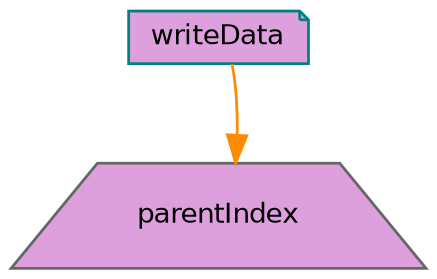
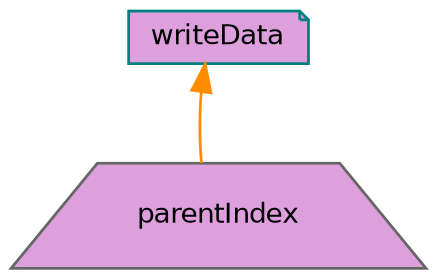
edge "writeData" -> "parentIndex": reversed
